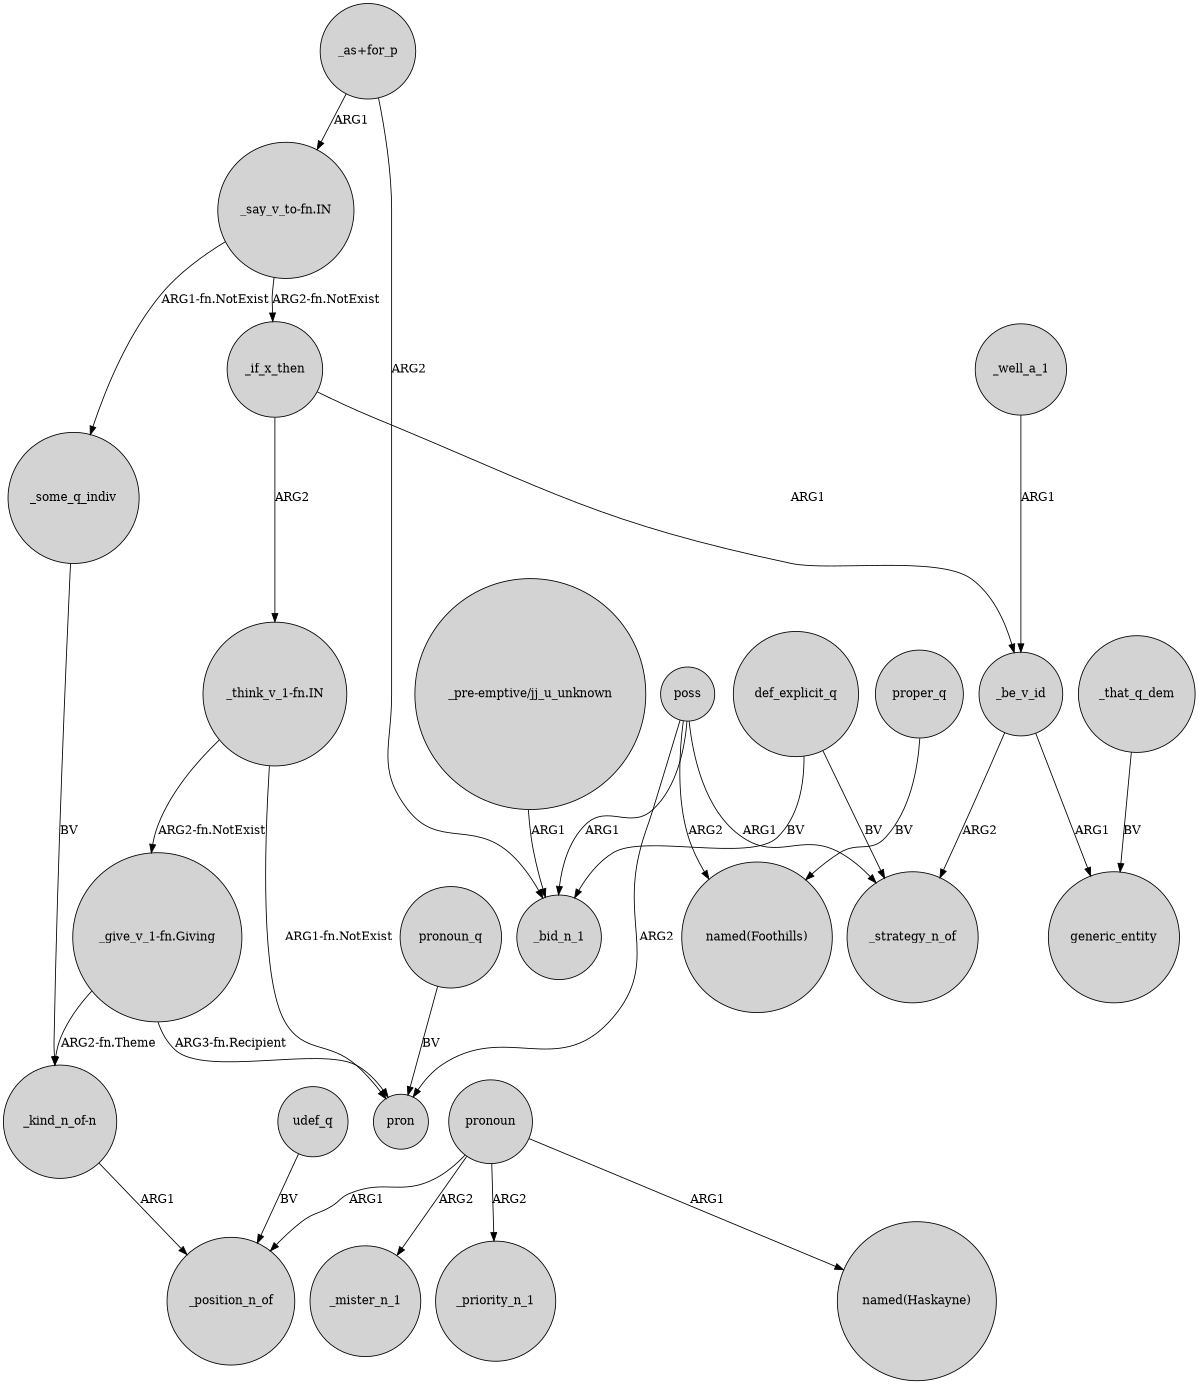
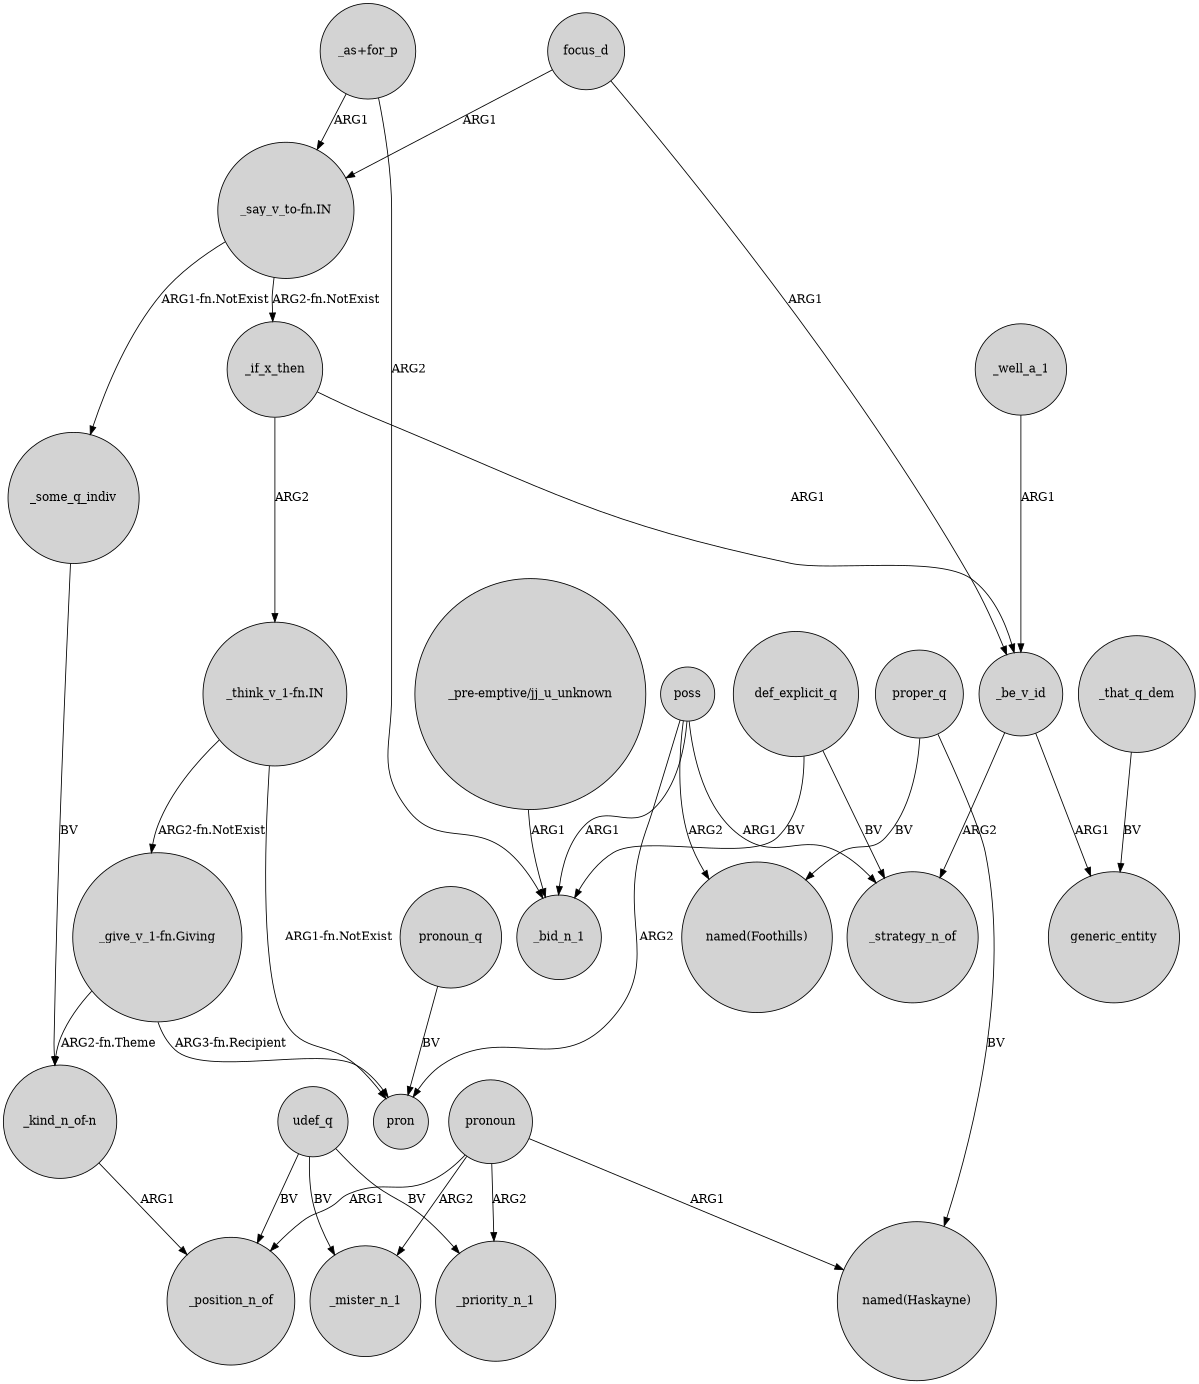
node "focus_d": added
edge "proper_q" -> "named(Haskayne)": added, label "BV"
edge "udef_q" -> "_priority_n_1": added, label "BV"
edge "udef_q" -> "_mister_n_1": added, label "BV"
